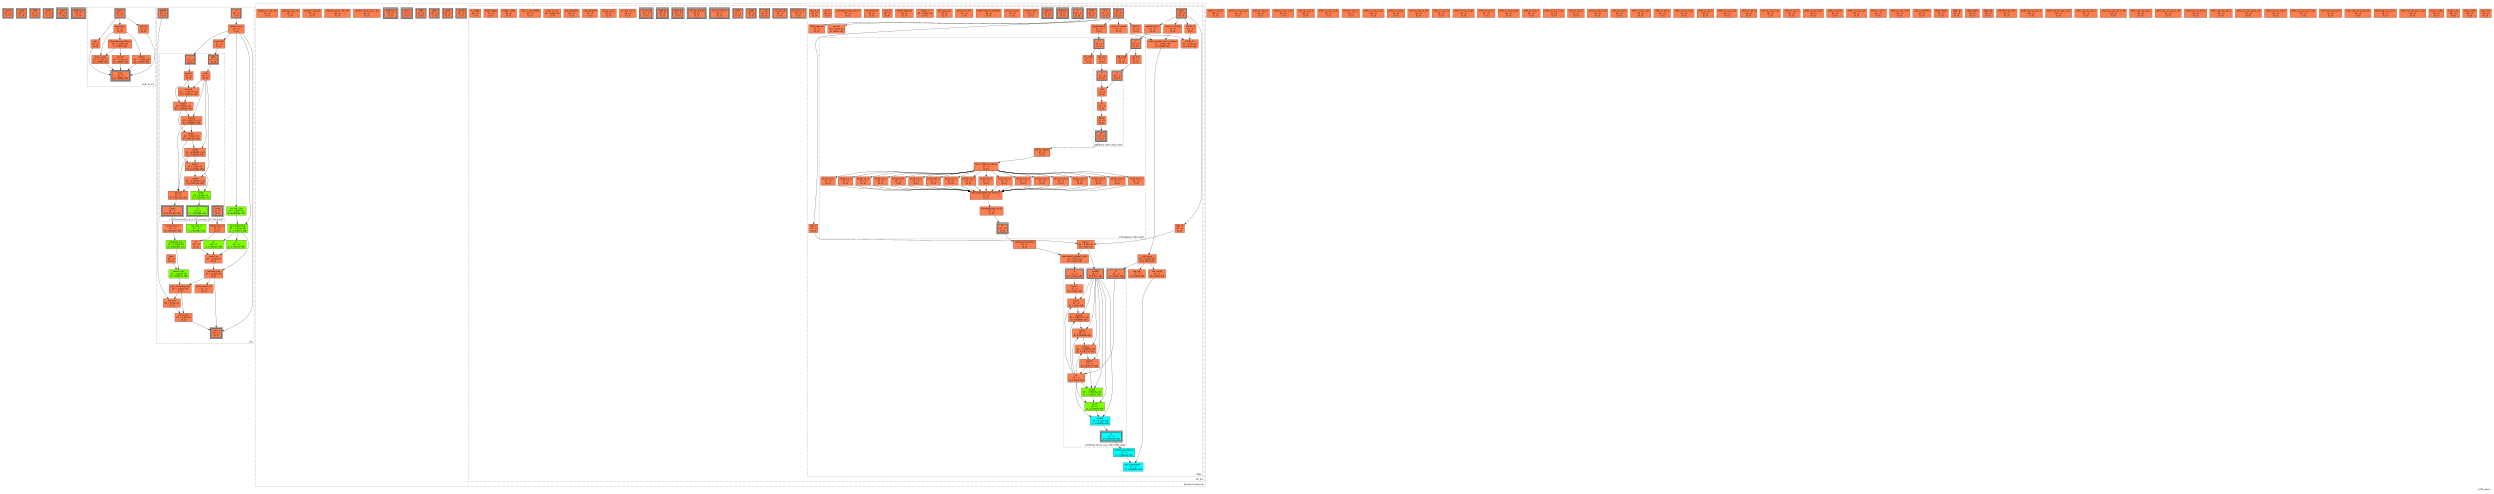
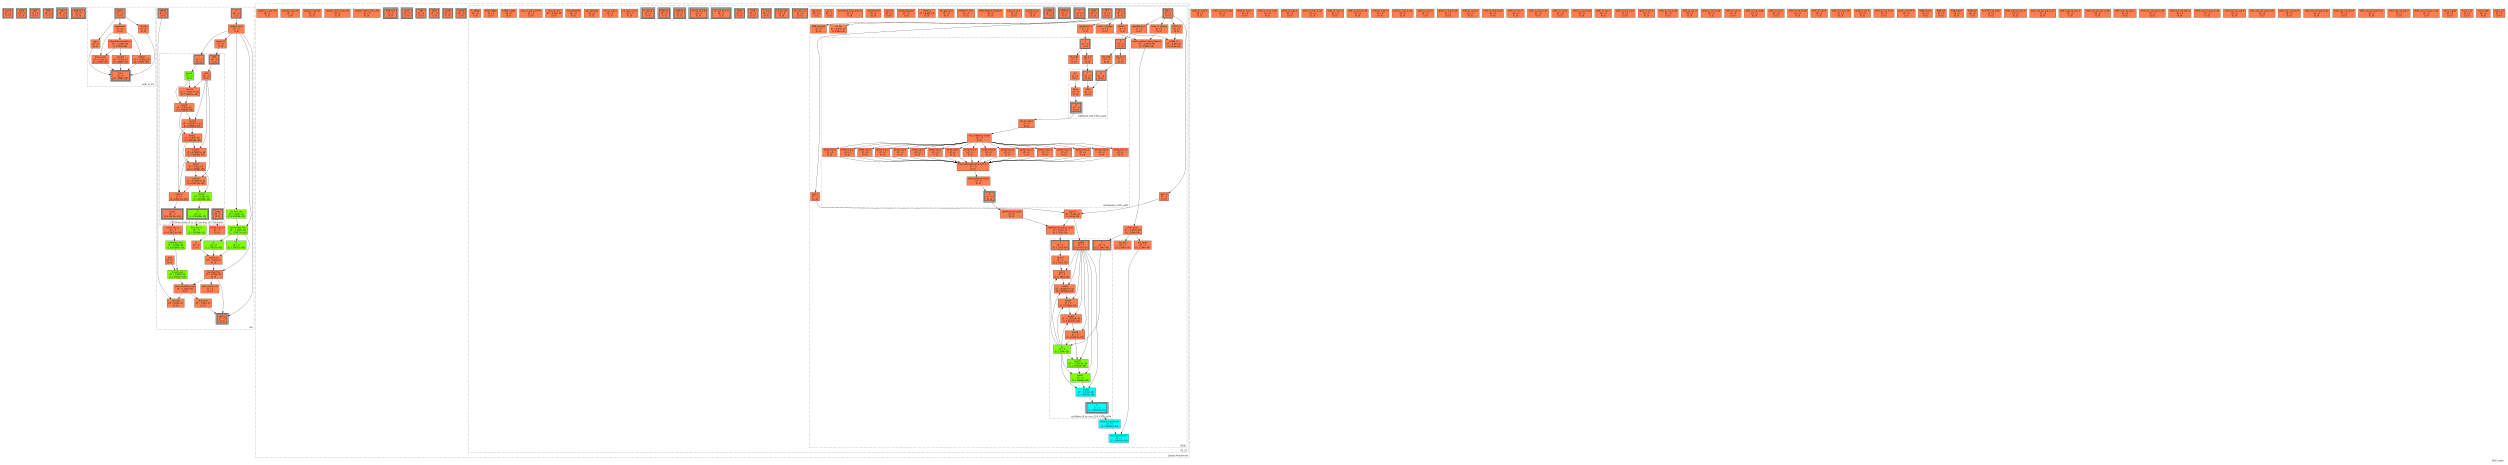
node "mux_C_out_HSSD dT = 0 (0, 0)": label "mux_C_out_HSSD dT = 0 (0, 0)" -> "mux_C_out_LAICPT dT = 0 (0, 0)"
node "arith_out_col_out_3_q4 dT = 0 (0, 0)": added
node "level4 dT = 0 (0, 0)": fillcolor coral -> chartreuse
edge "Mint dT = 0 (0, 0)" -> "M dT = 0 (0, 0)": removed
node "bh29_w7_0 dT = 0 (0, 0)": removed
edge "nan_out dT = 5.43e-10 (0, 0)" -> "final_exp dT = 5.43e-10 (0, 0)": removed
node "ps dT = 0 (0, 2.184e-09)": fillcolor coral -> chartreuse
